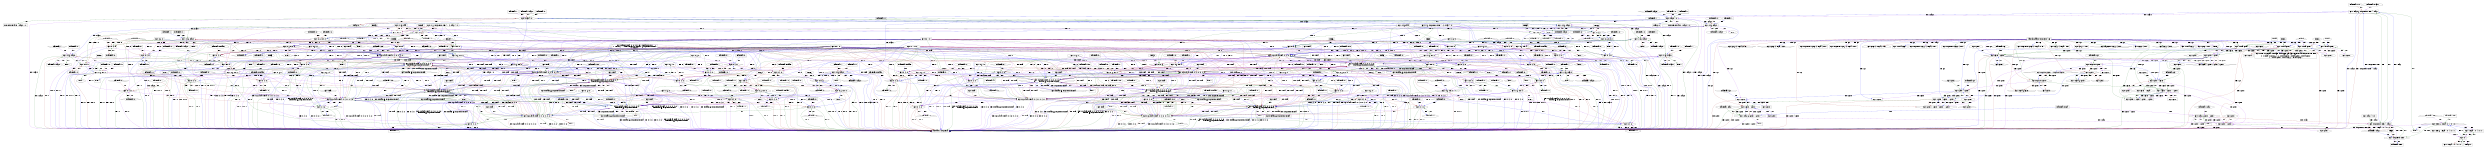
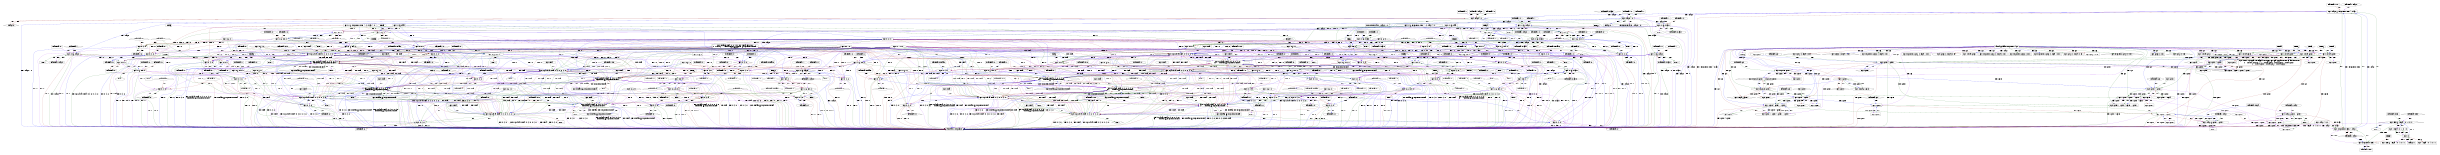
edge "(Call,(SplashCoord)xSign * yShear)" -> "(MethodReturn,SplashError)": now "(Call,yShear * urx1)" -> "(MethodReturn,SplashError)"
edge "(Call,ySign = (yScale < 0) ? -1 : 1)" -> "(Call,-1)": reversed
